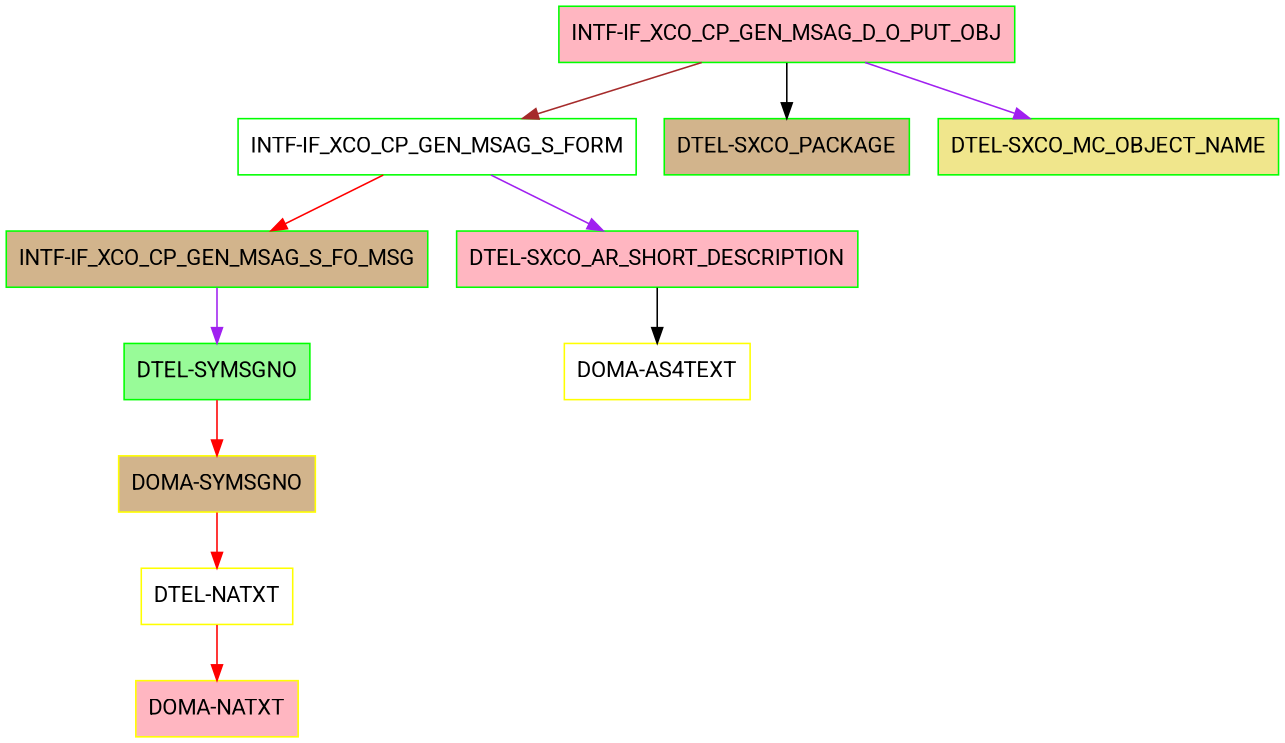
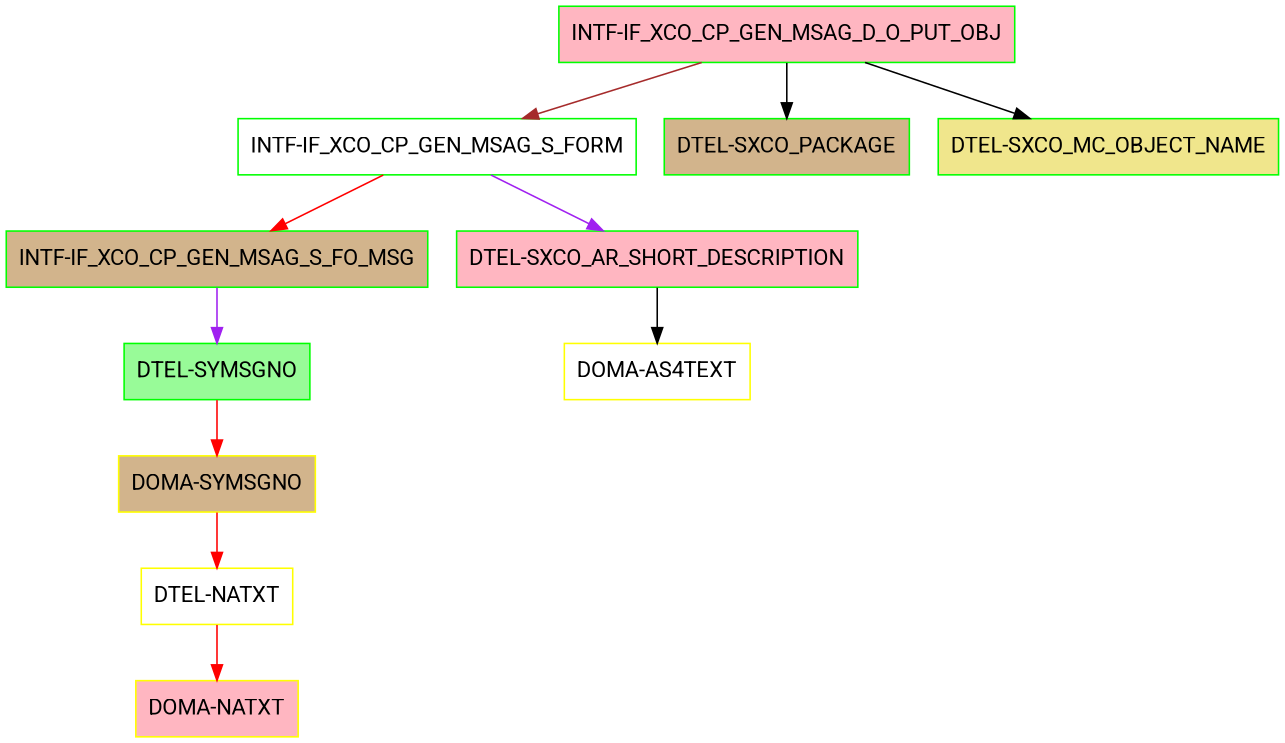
edge "INTF-IF_XCO_CP_GEN_MSAG_D_O_PUT_OBJ" -> "DTEL-SXCO_MC_OBJECT_NAME": color purple -> black
